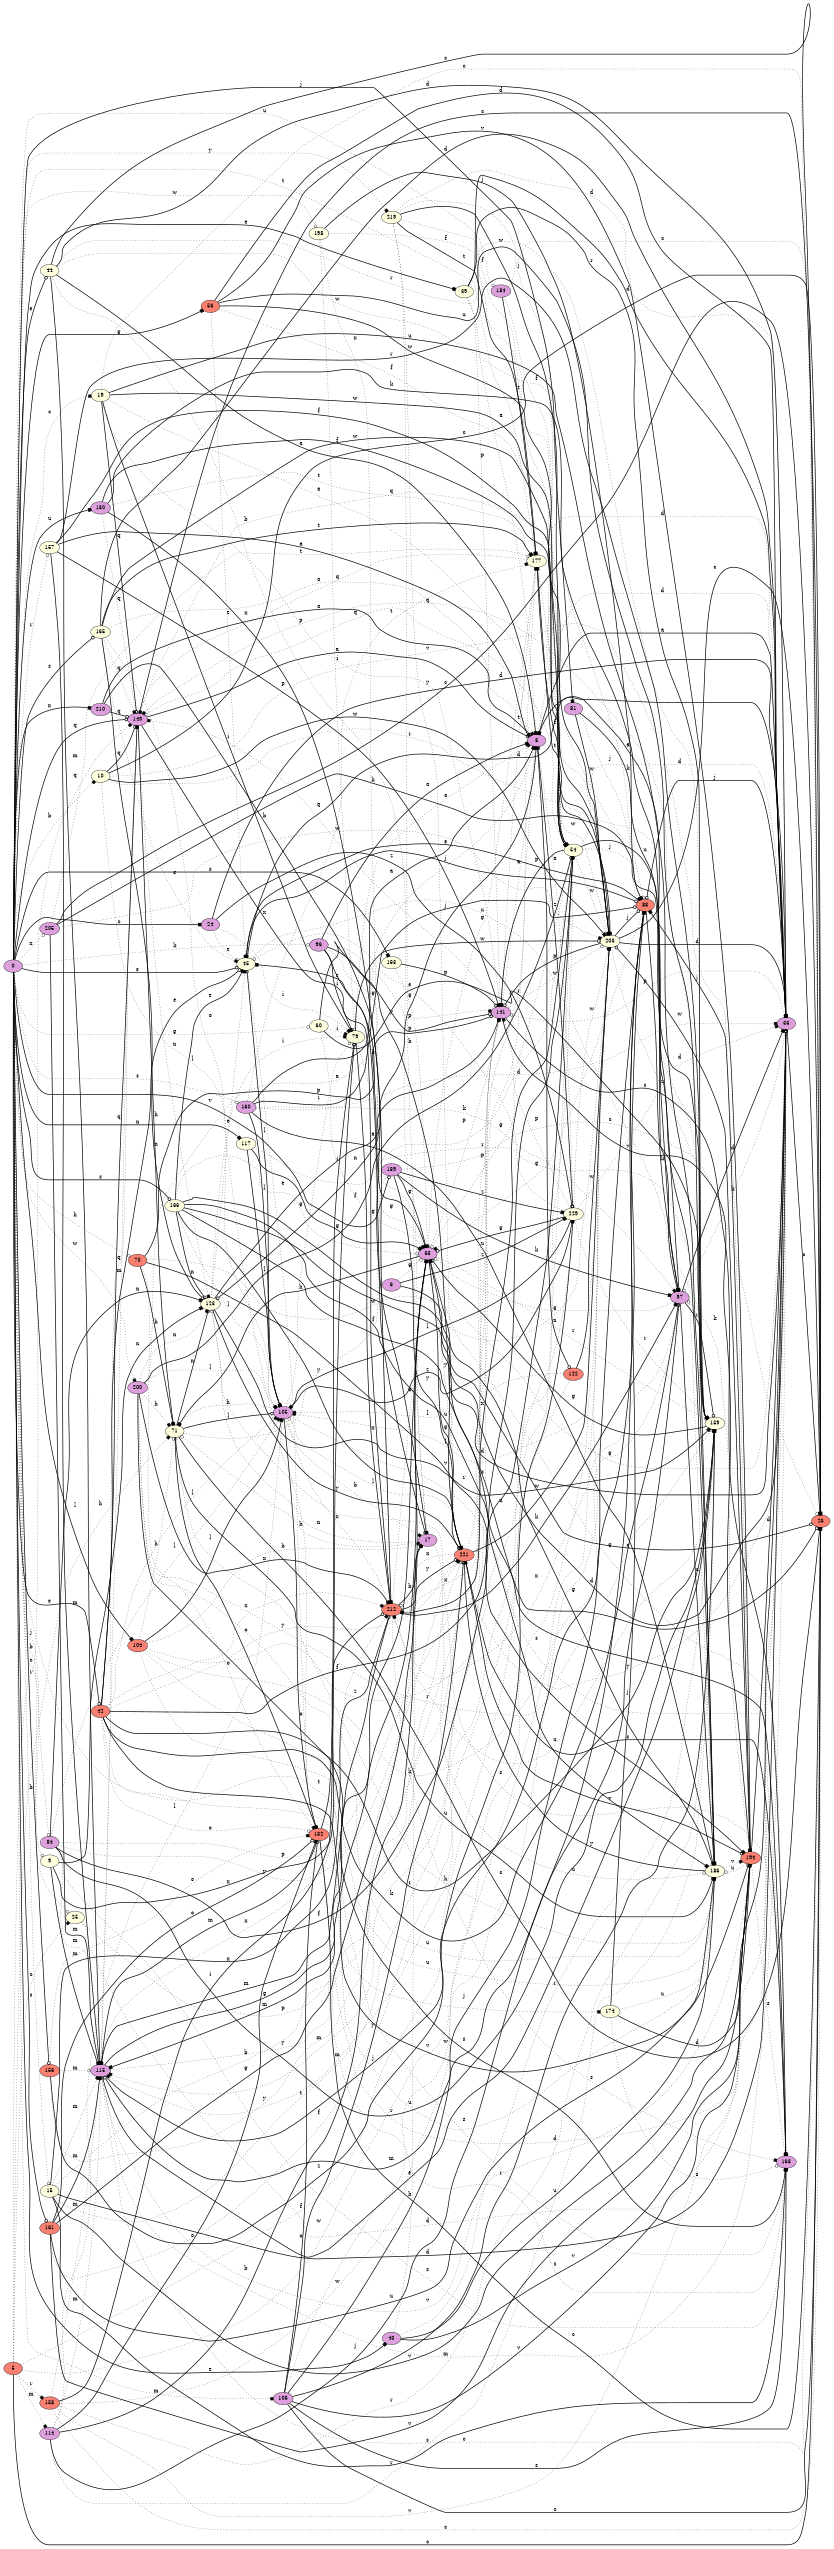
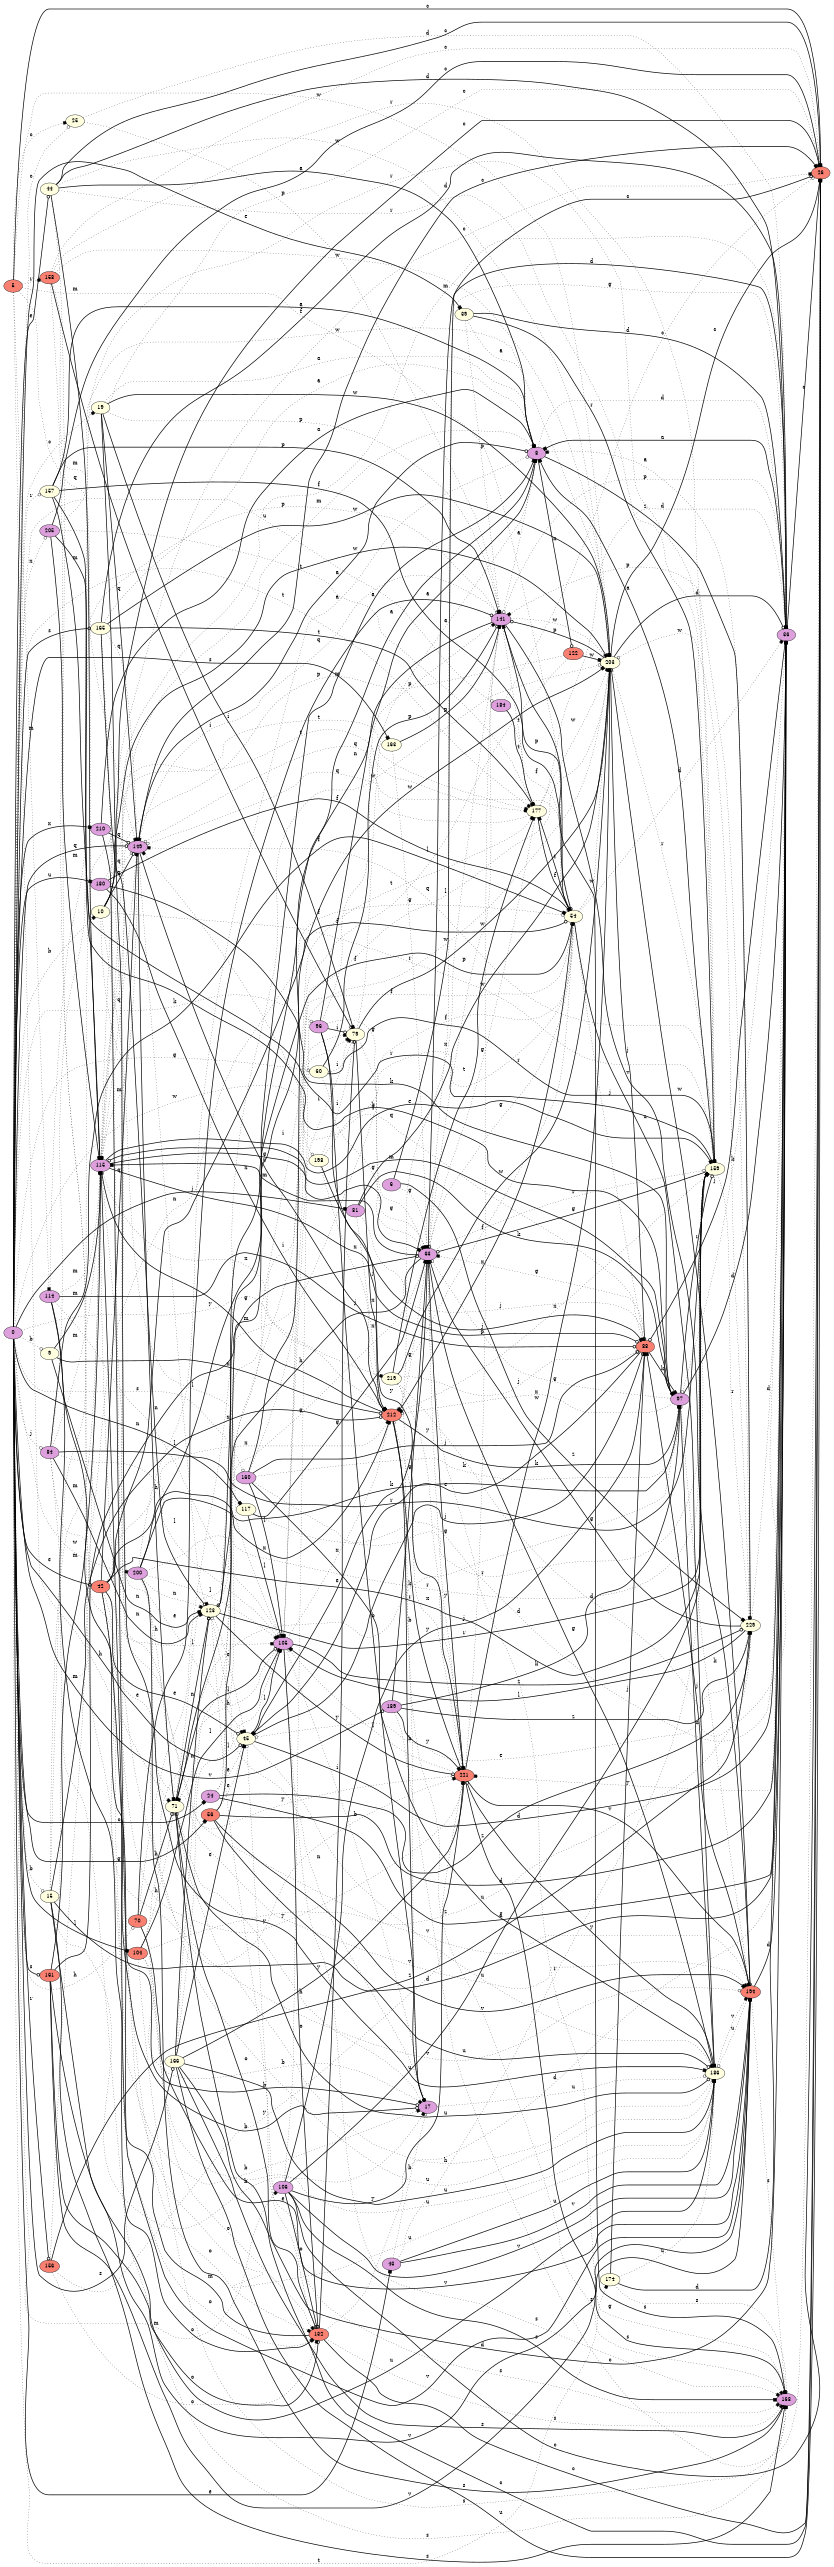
edge "81" -> "212": added, label "x"
edge "229" -> "159": reversed
